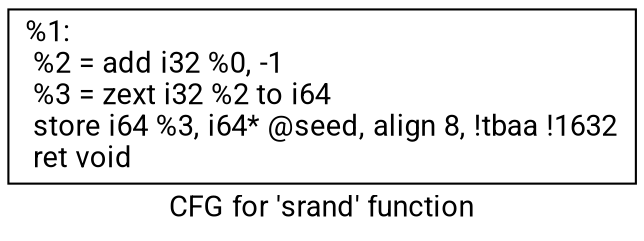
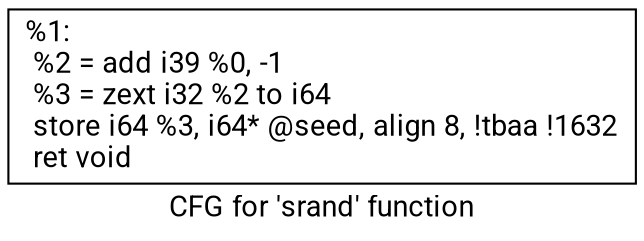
node "%1:": text "%2 = add i32 %0, -1" -> "%2 = add i39 %0, -1"
